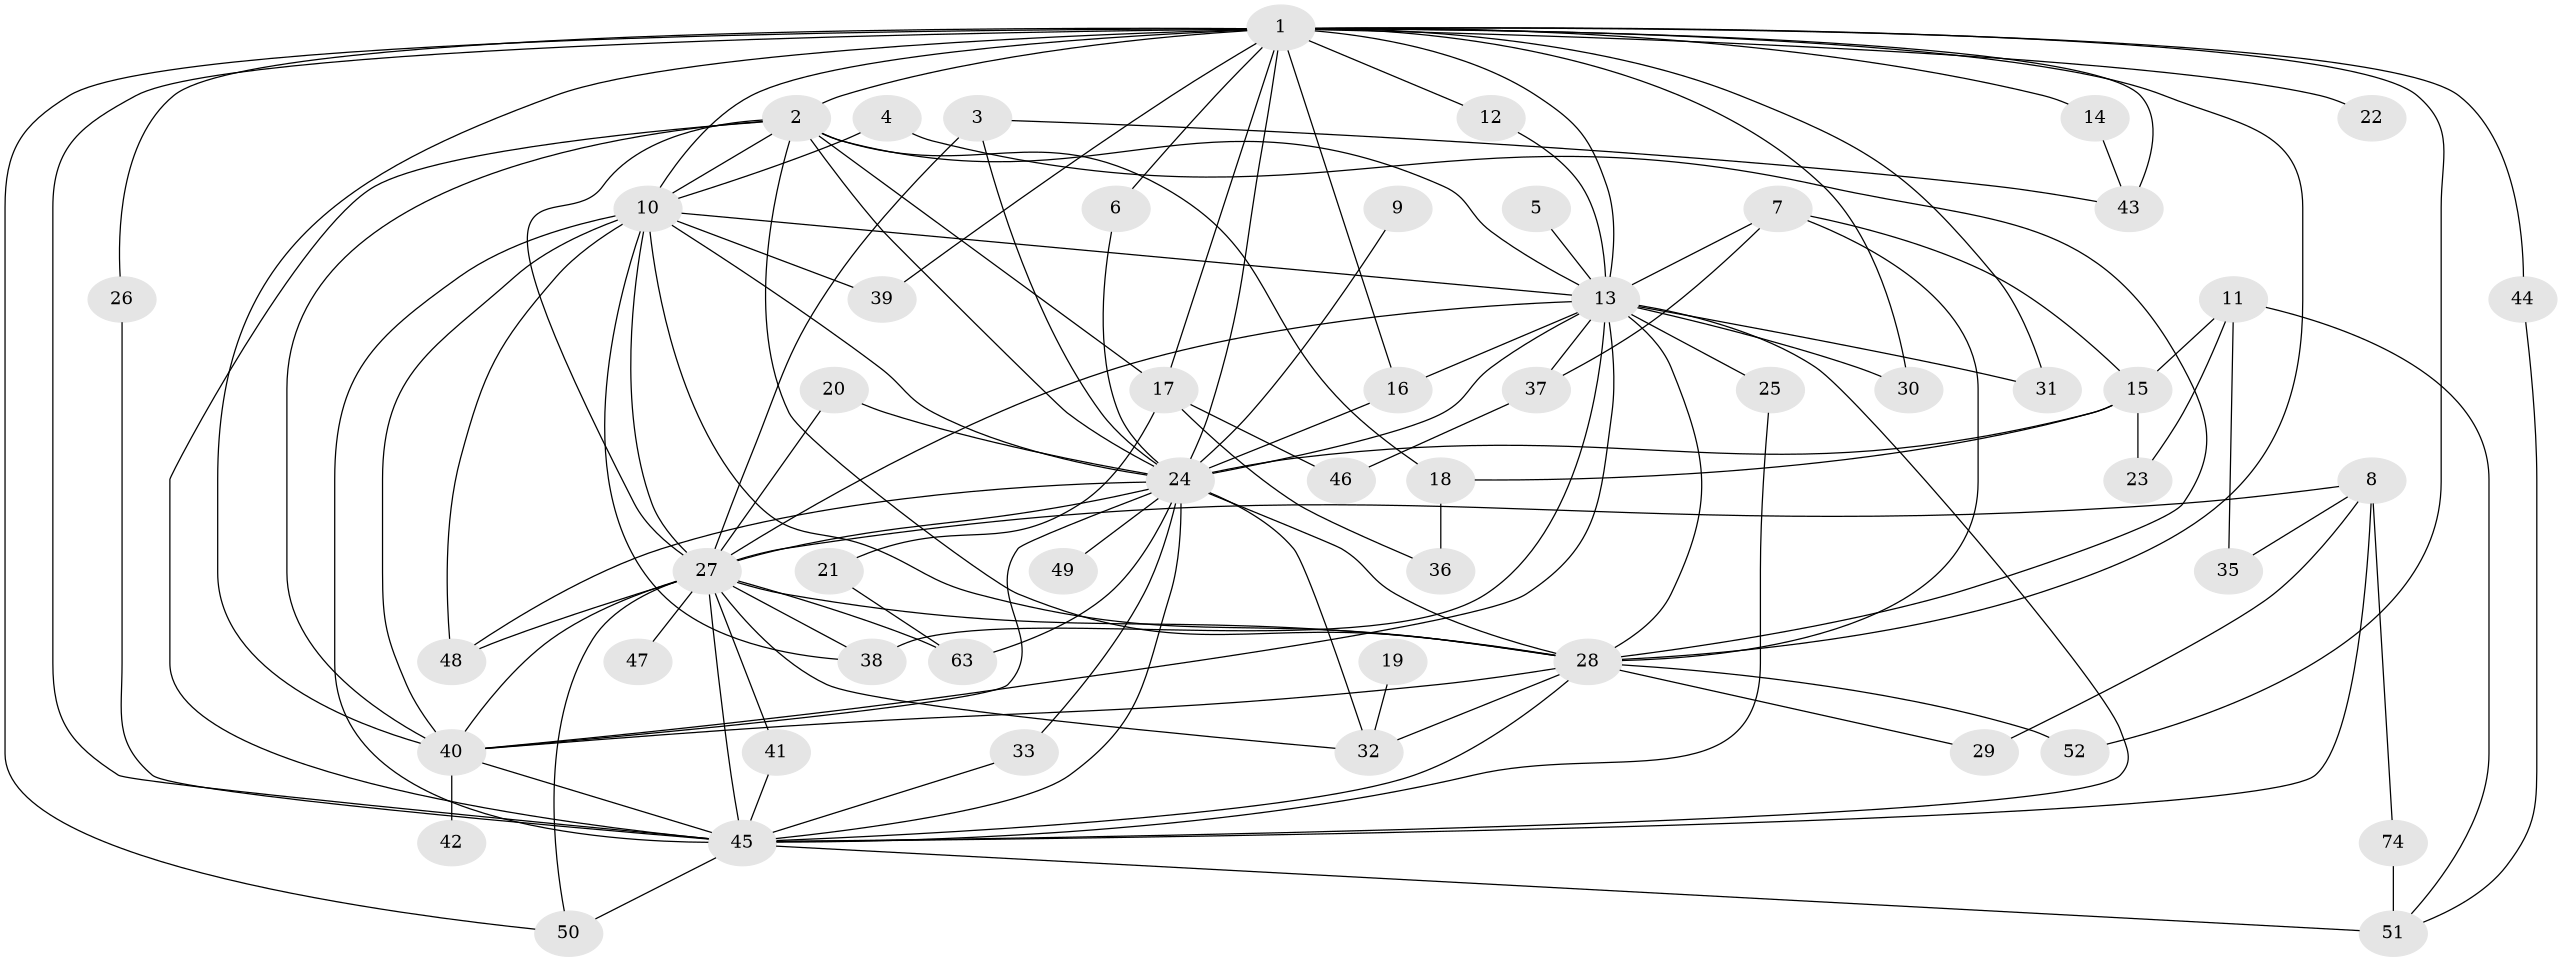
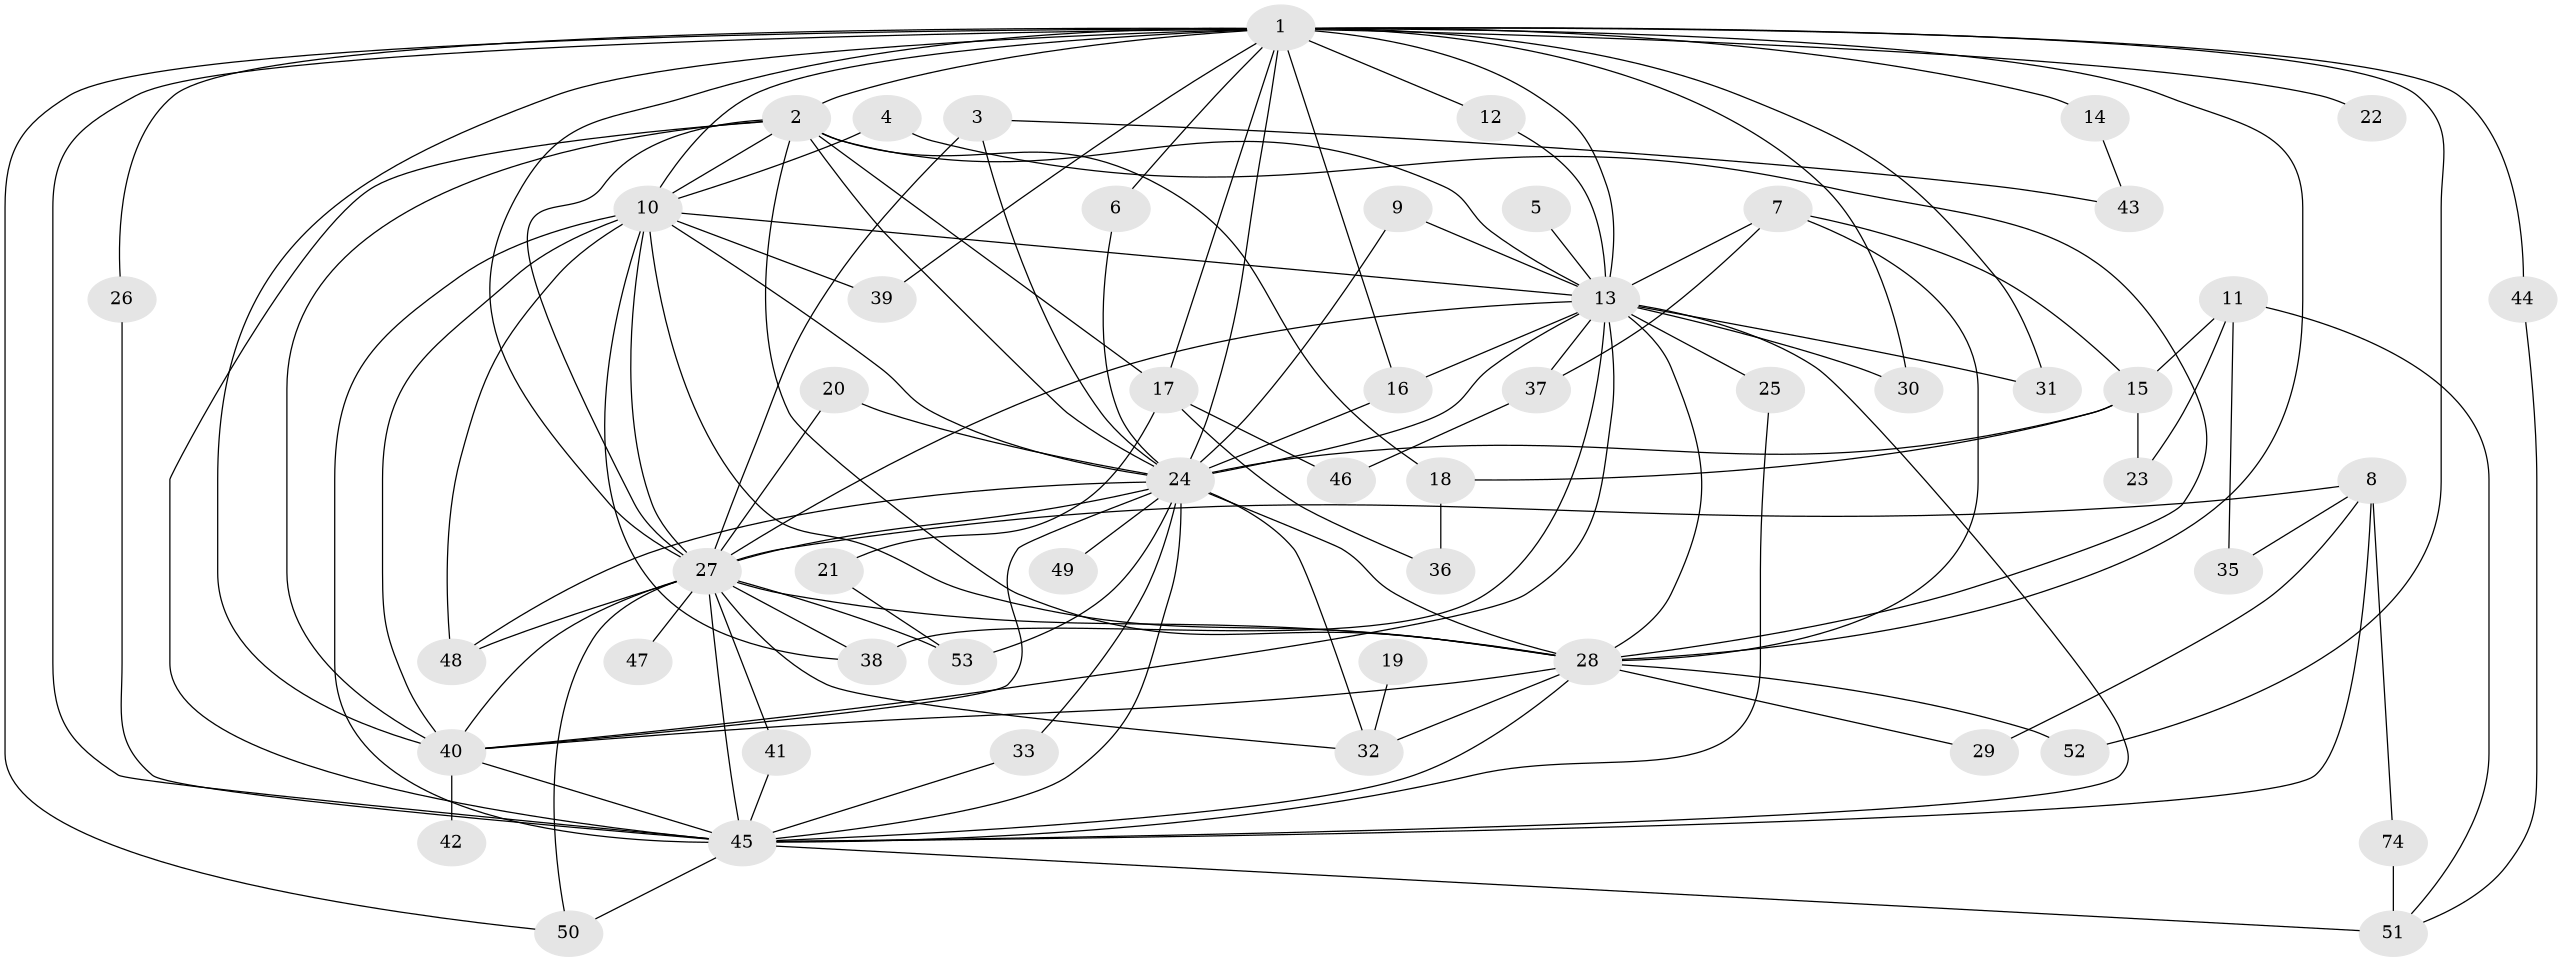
edge "1" -- "43": now "1" -- "27"
edge "9" -- "13": added
node "63": label "63" -> "53"
